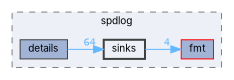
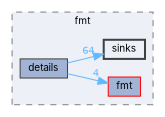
cluster "spdlog": label "spdlog" -> "fmt"
edge "sinks" -> "fmt": now "details" -> "fmt"
